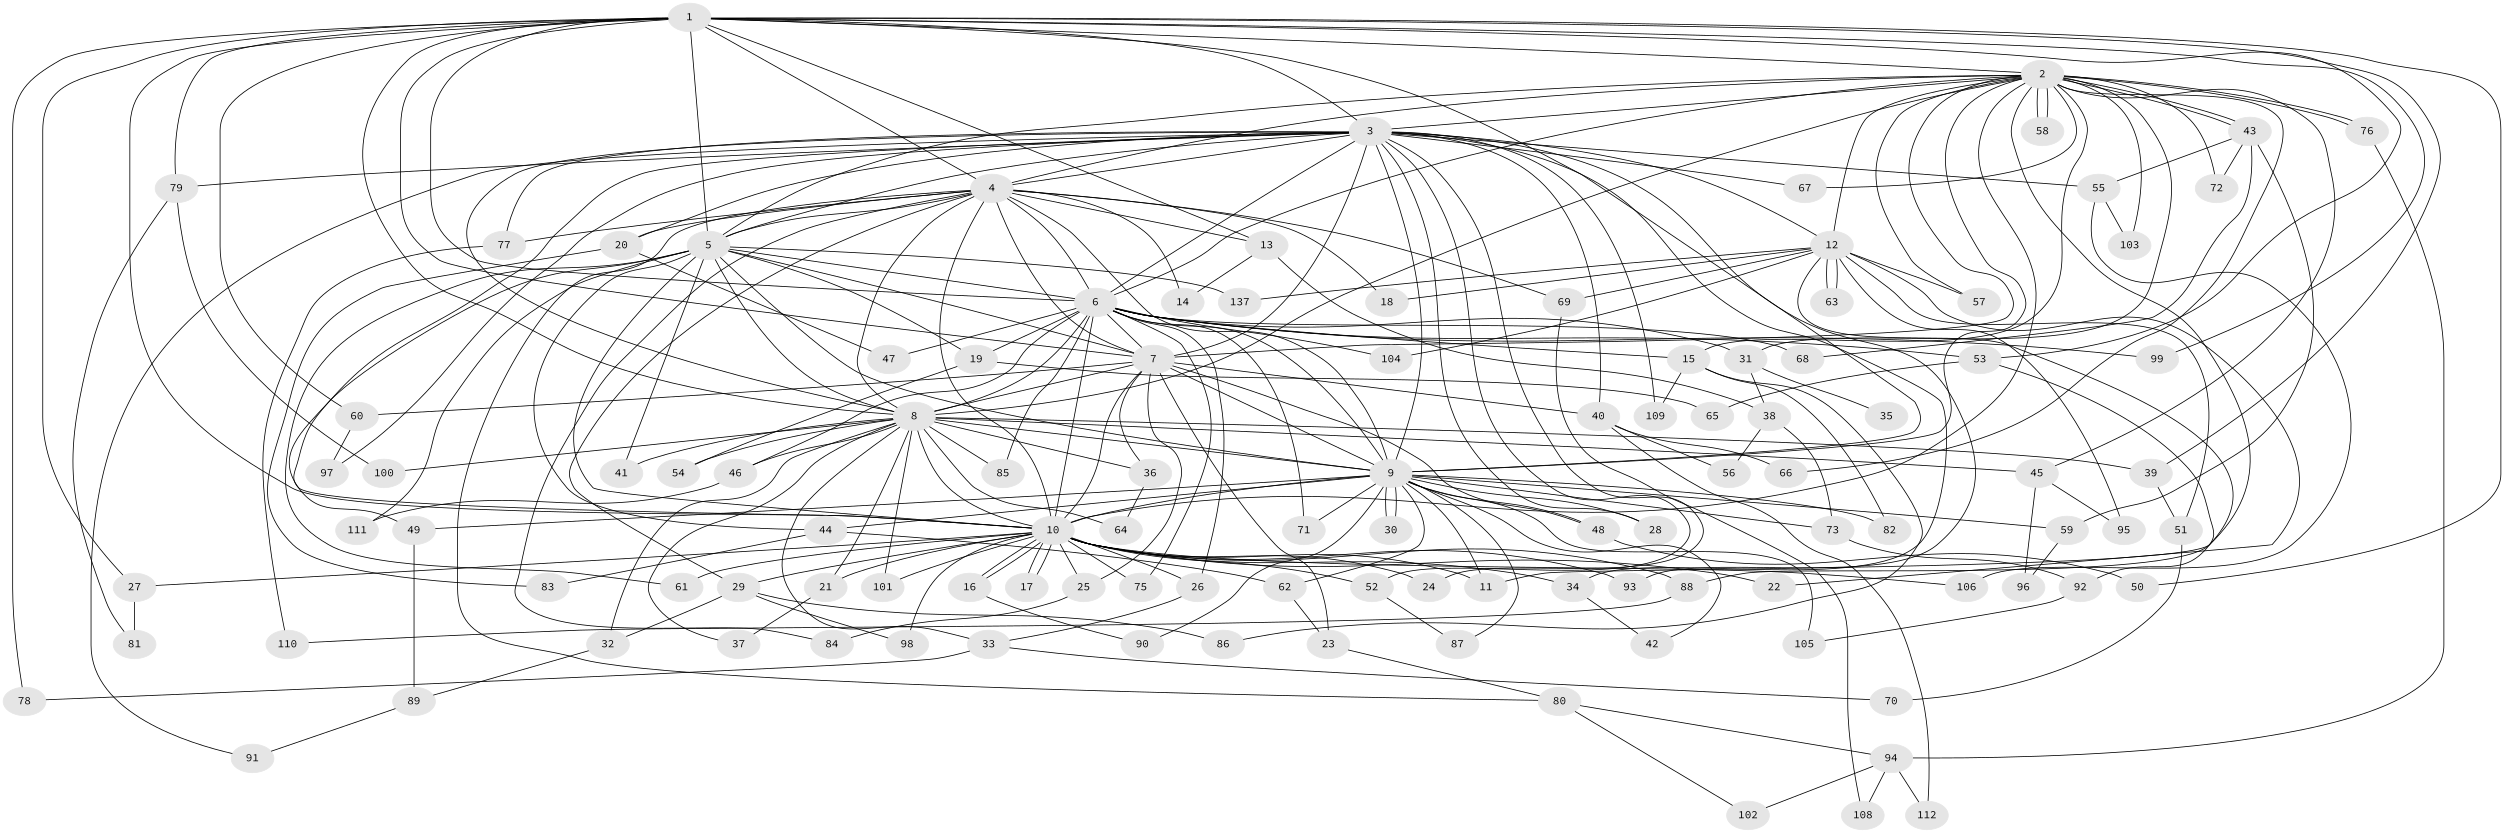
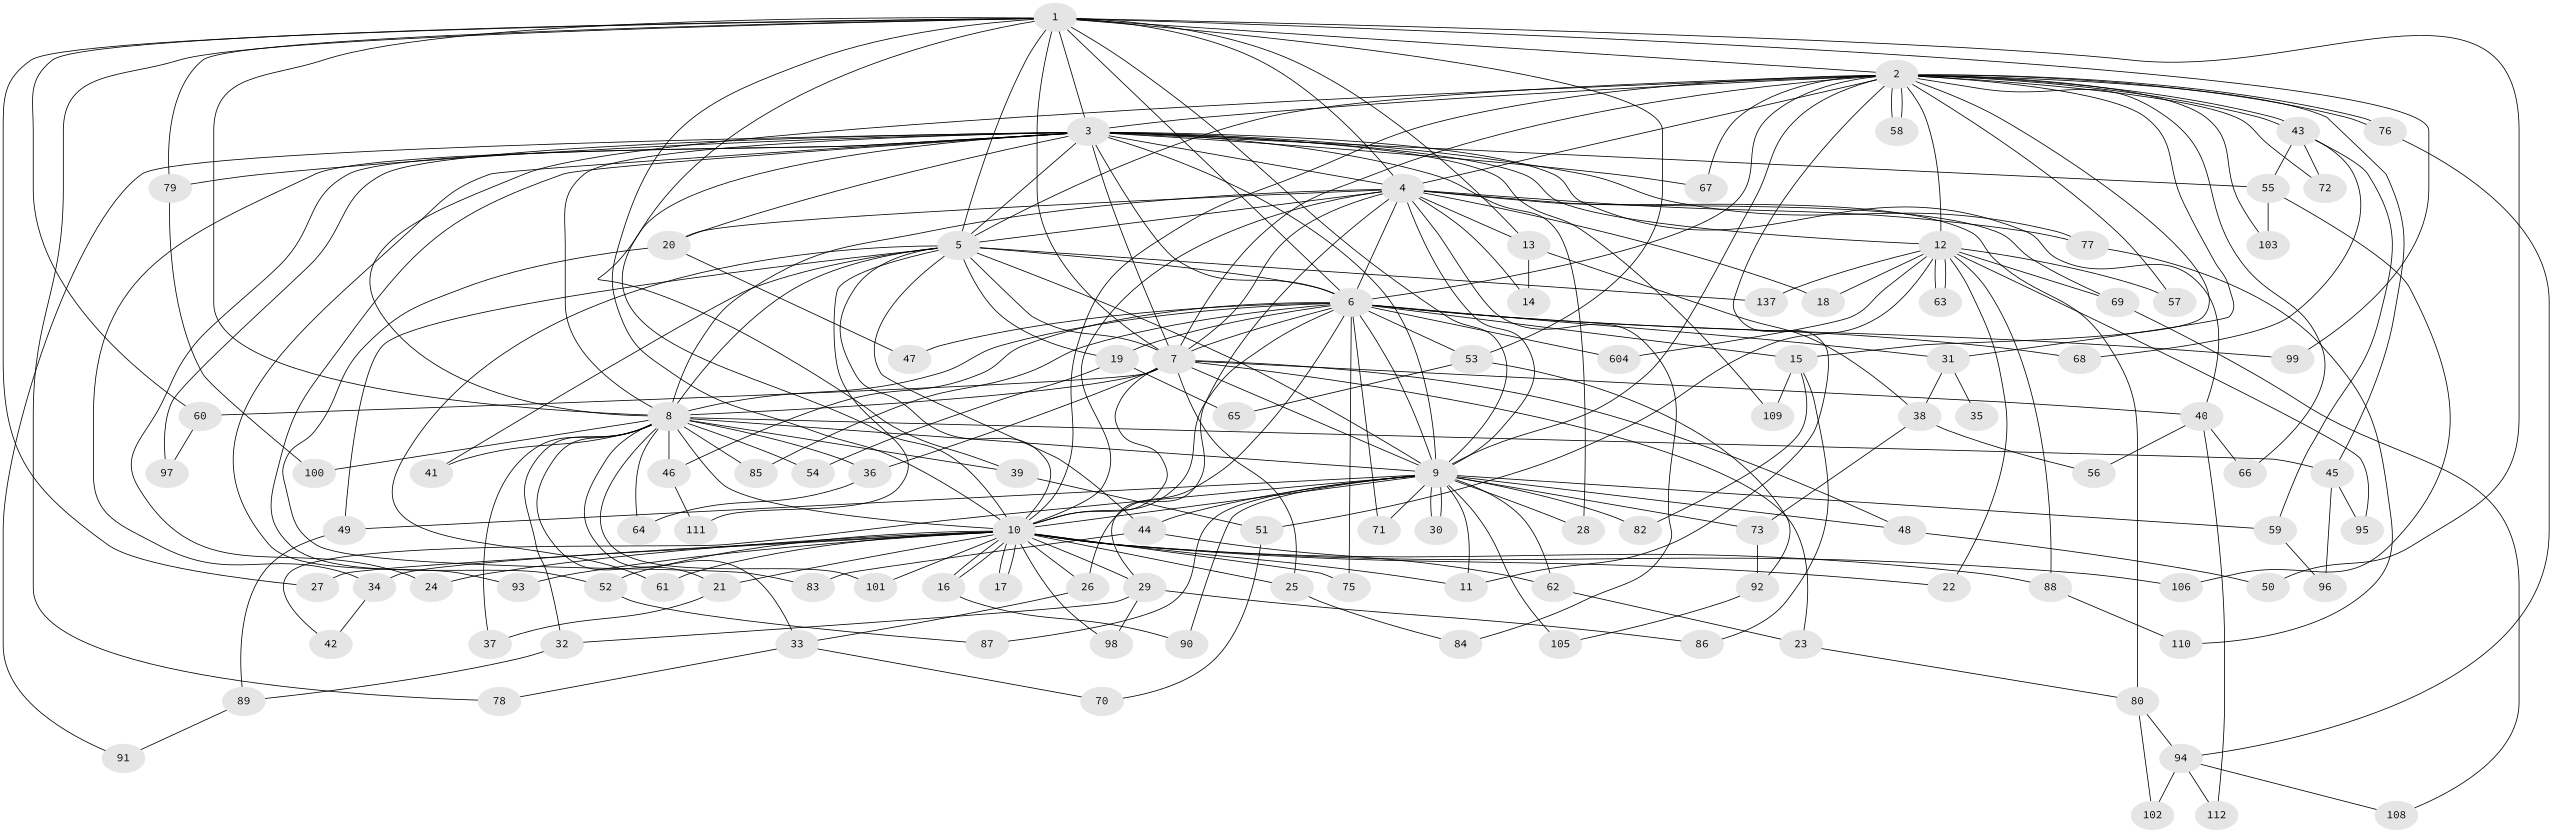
node "104": label "104" -> "604"
node "81": removed
